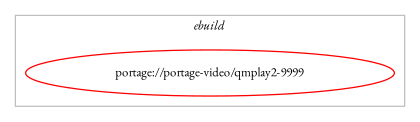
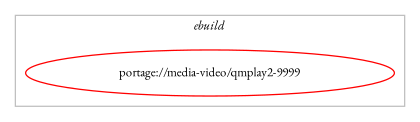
node "portage://portage-video/qmplay2-9999": label "portage://portage-video/qmplay2-9999" -> "portage://media-video/qmplay2-9999"
